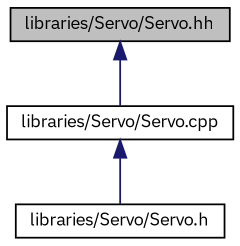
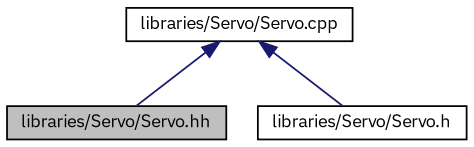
edge "libraries/Servo/Servo.cpp" -> "libraries/Servo/Servo.hh": reversed
